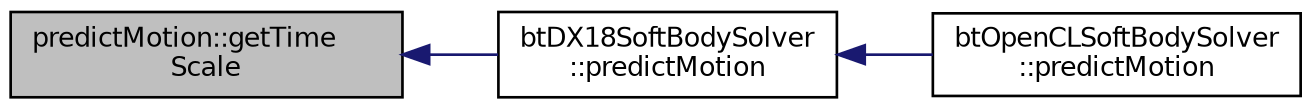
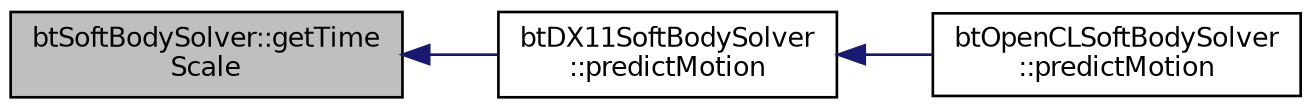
node "predictMotion::getTime Scale": label "predictMotion::getTime Scale" -> "btSoftBodySolver::getTime Scale"
node "btDX18SoftBodySolver ::predictMotion": label "btDX18SoftBodySolver ::predictMotion" -> "btDX11SoftBodySolver ::predictMotion"
